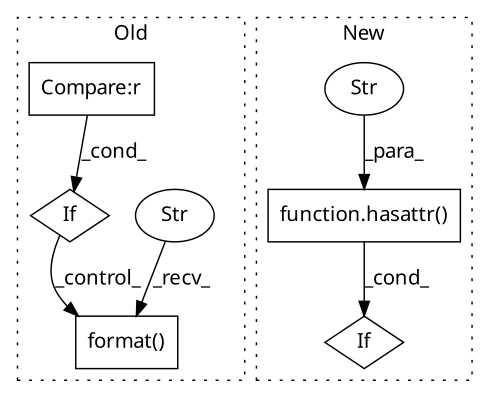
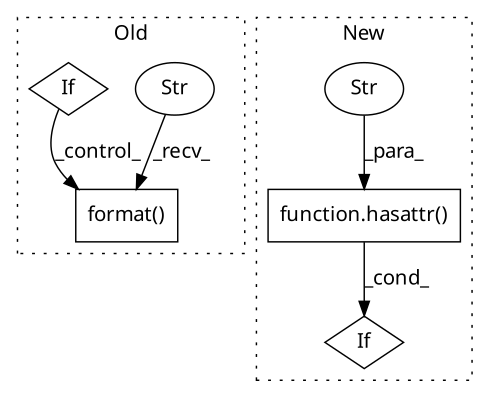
node "Compare:r": removed
